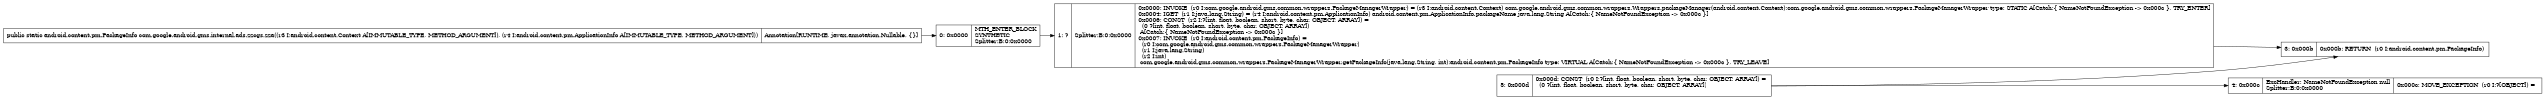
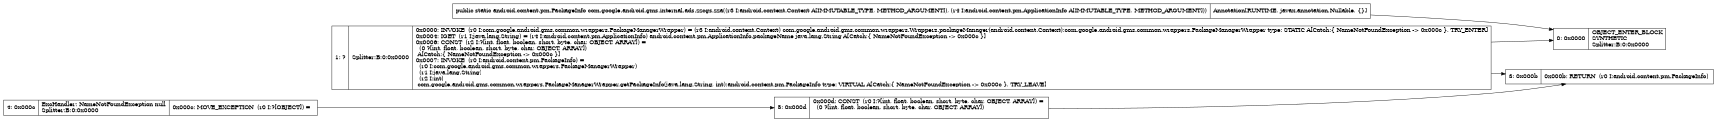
node "0: 0x0000": text "MTH_ENTER_BLOCK" -> "OBJECT_ENTER_BLOCK"
edge "0: 0x0000" -> "1: ?": reversed
edge "5: 0x000d" -> "4: 0x000c": reversed
